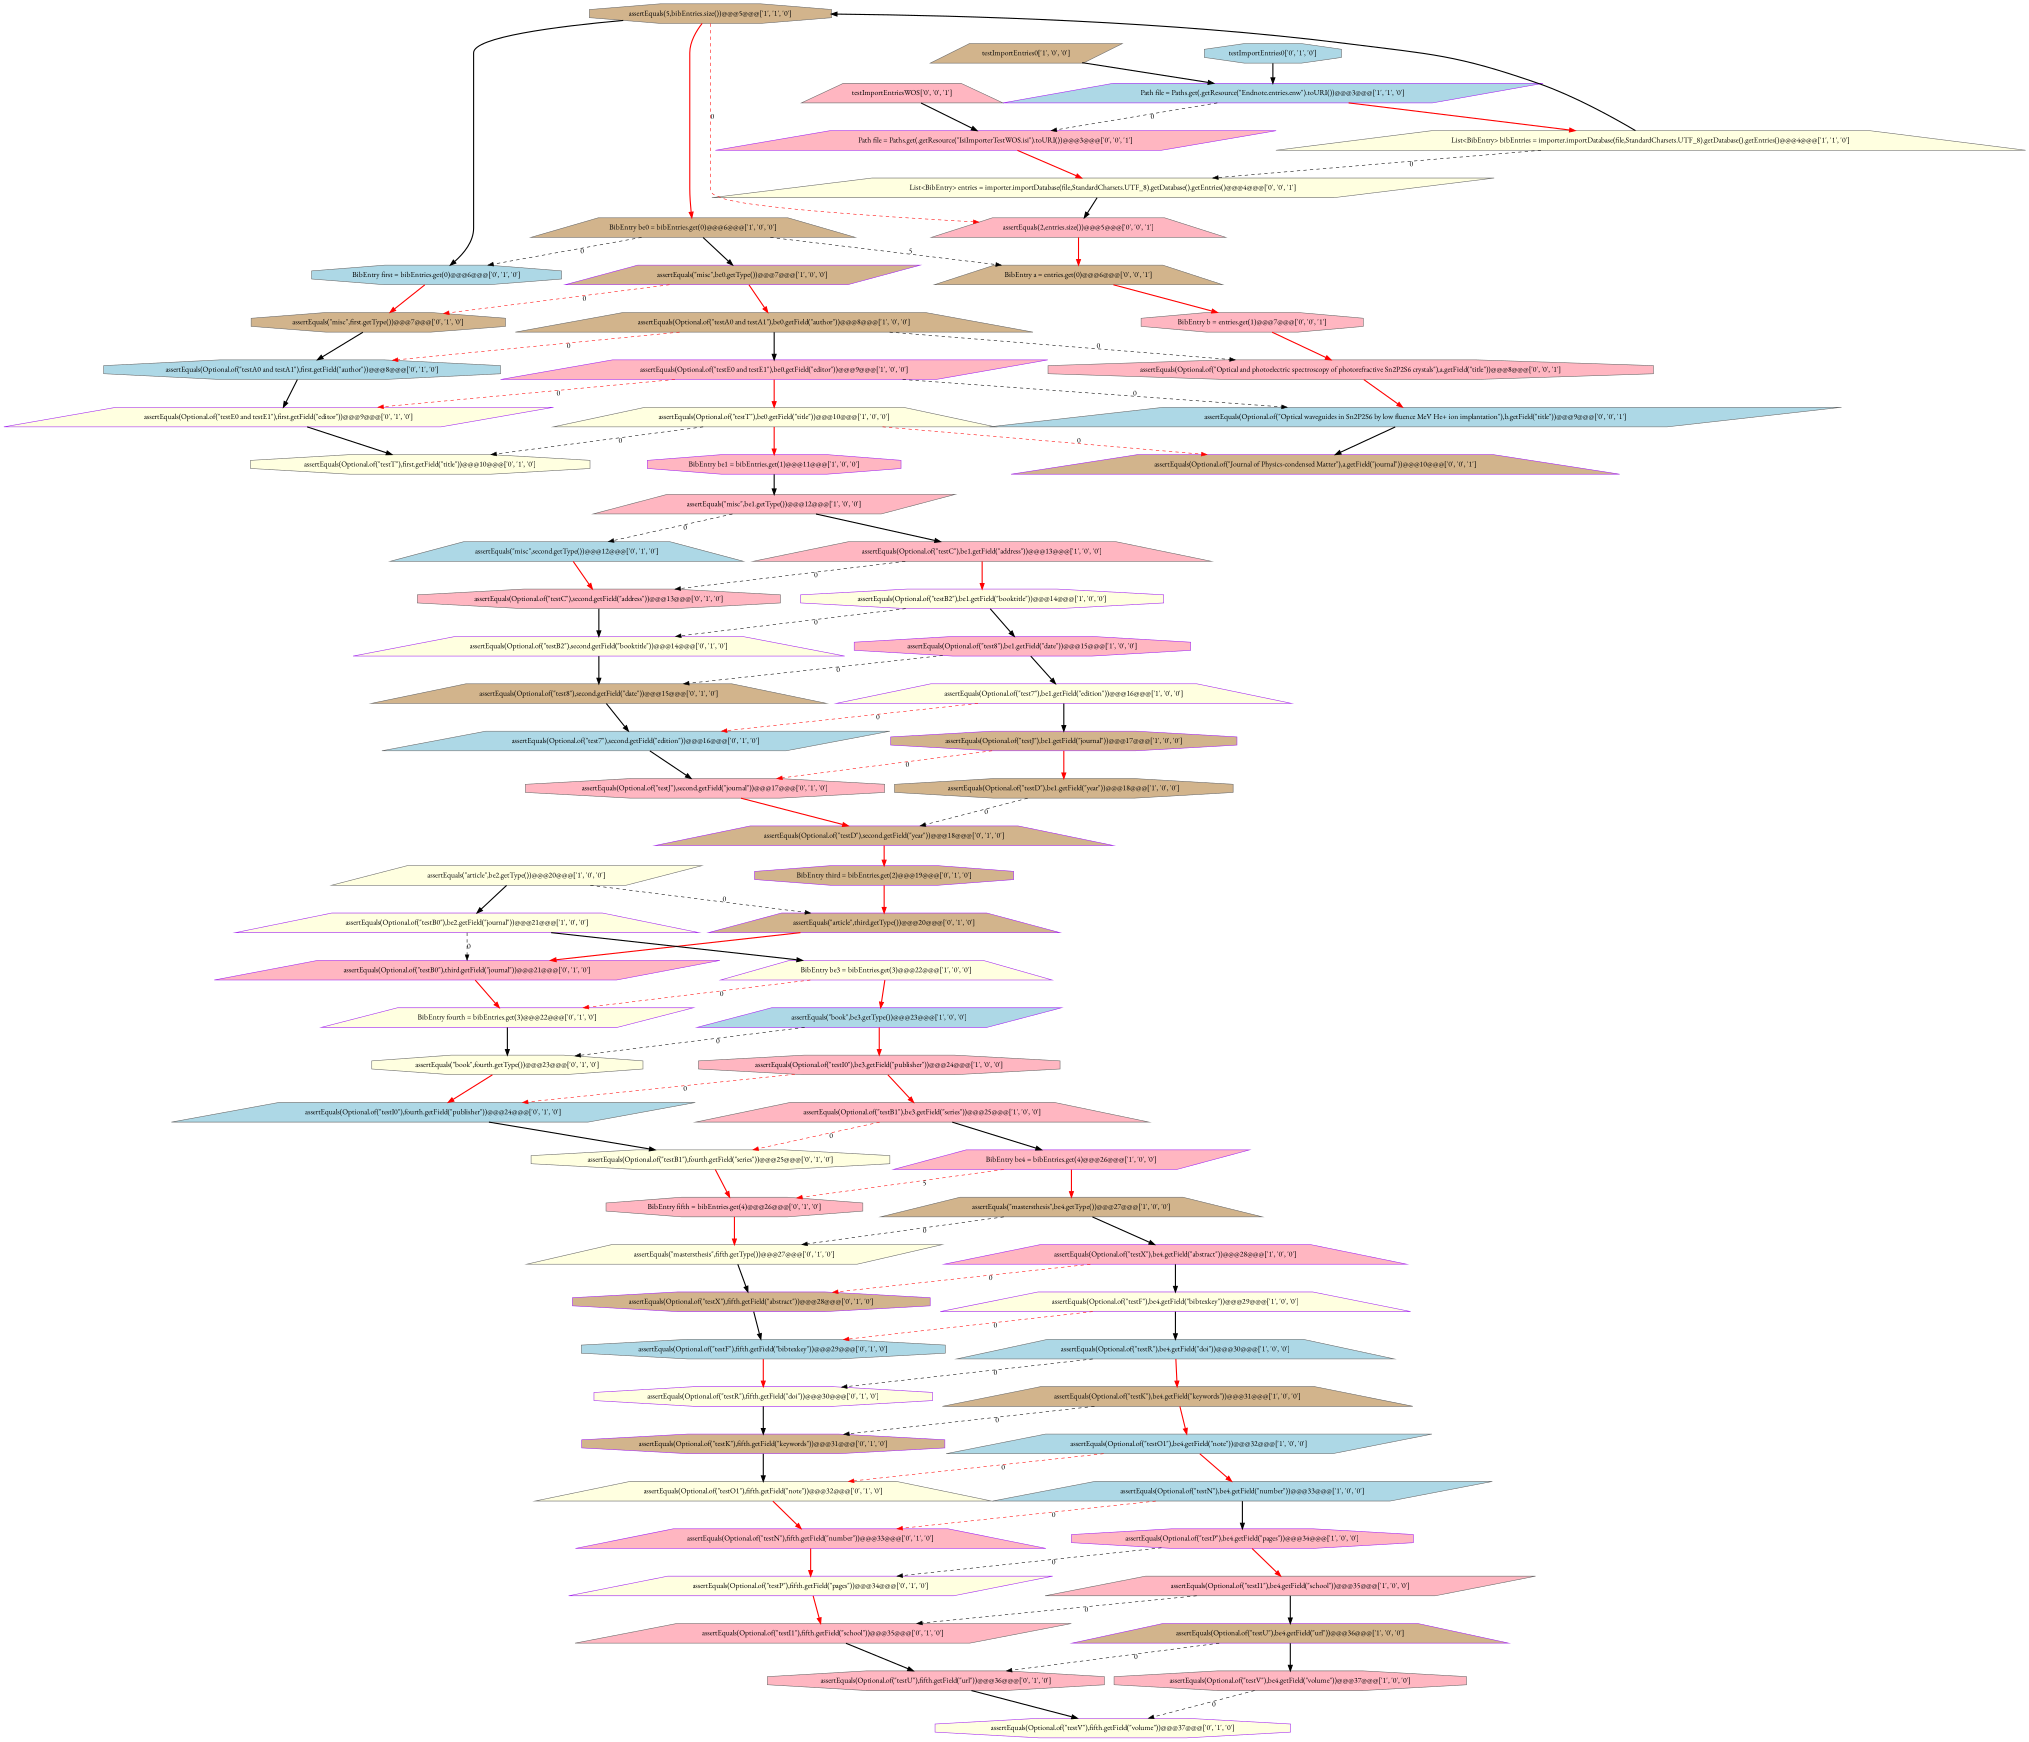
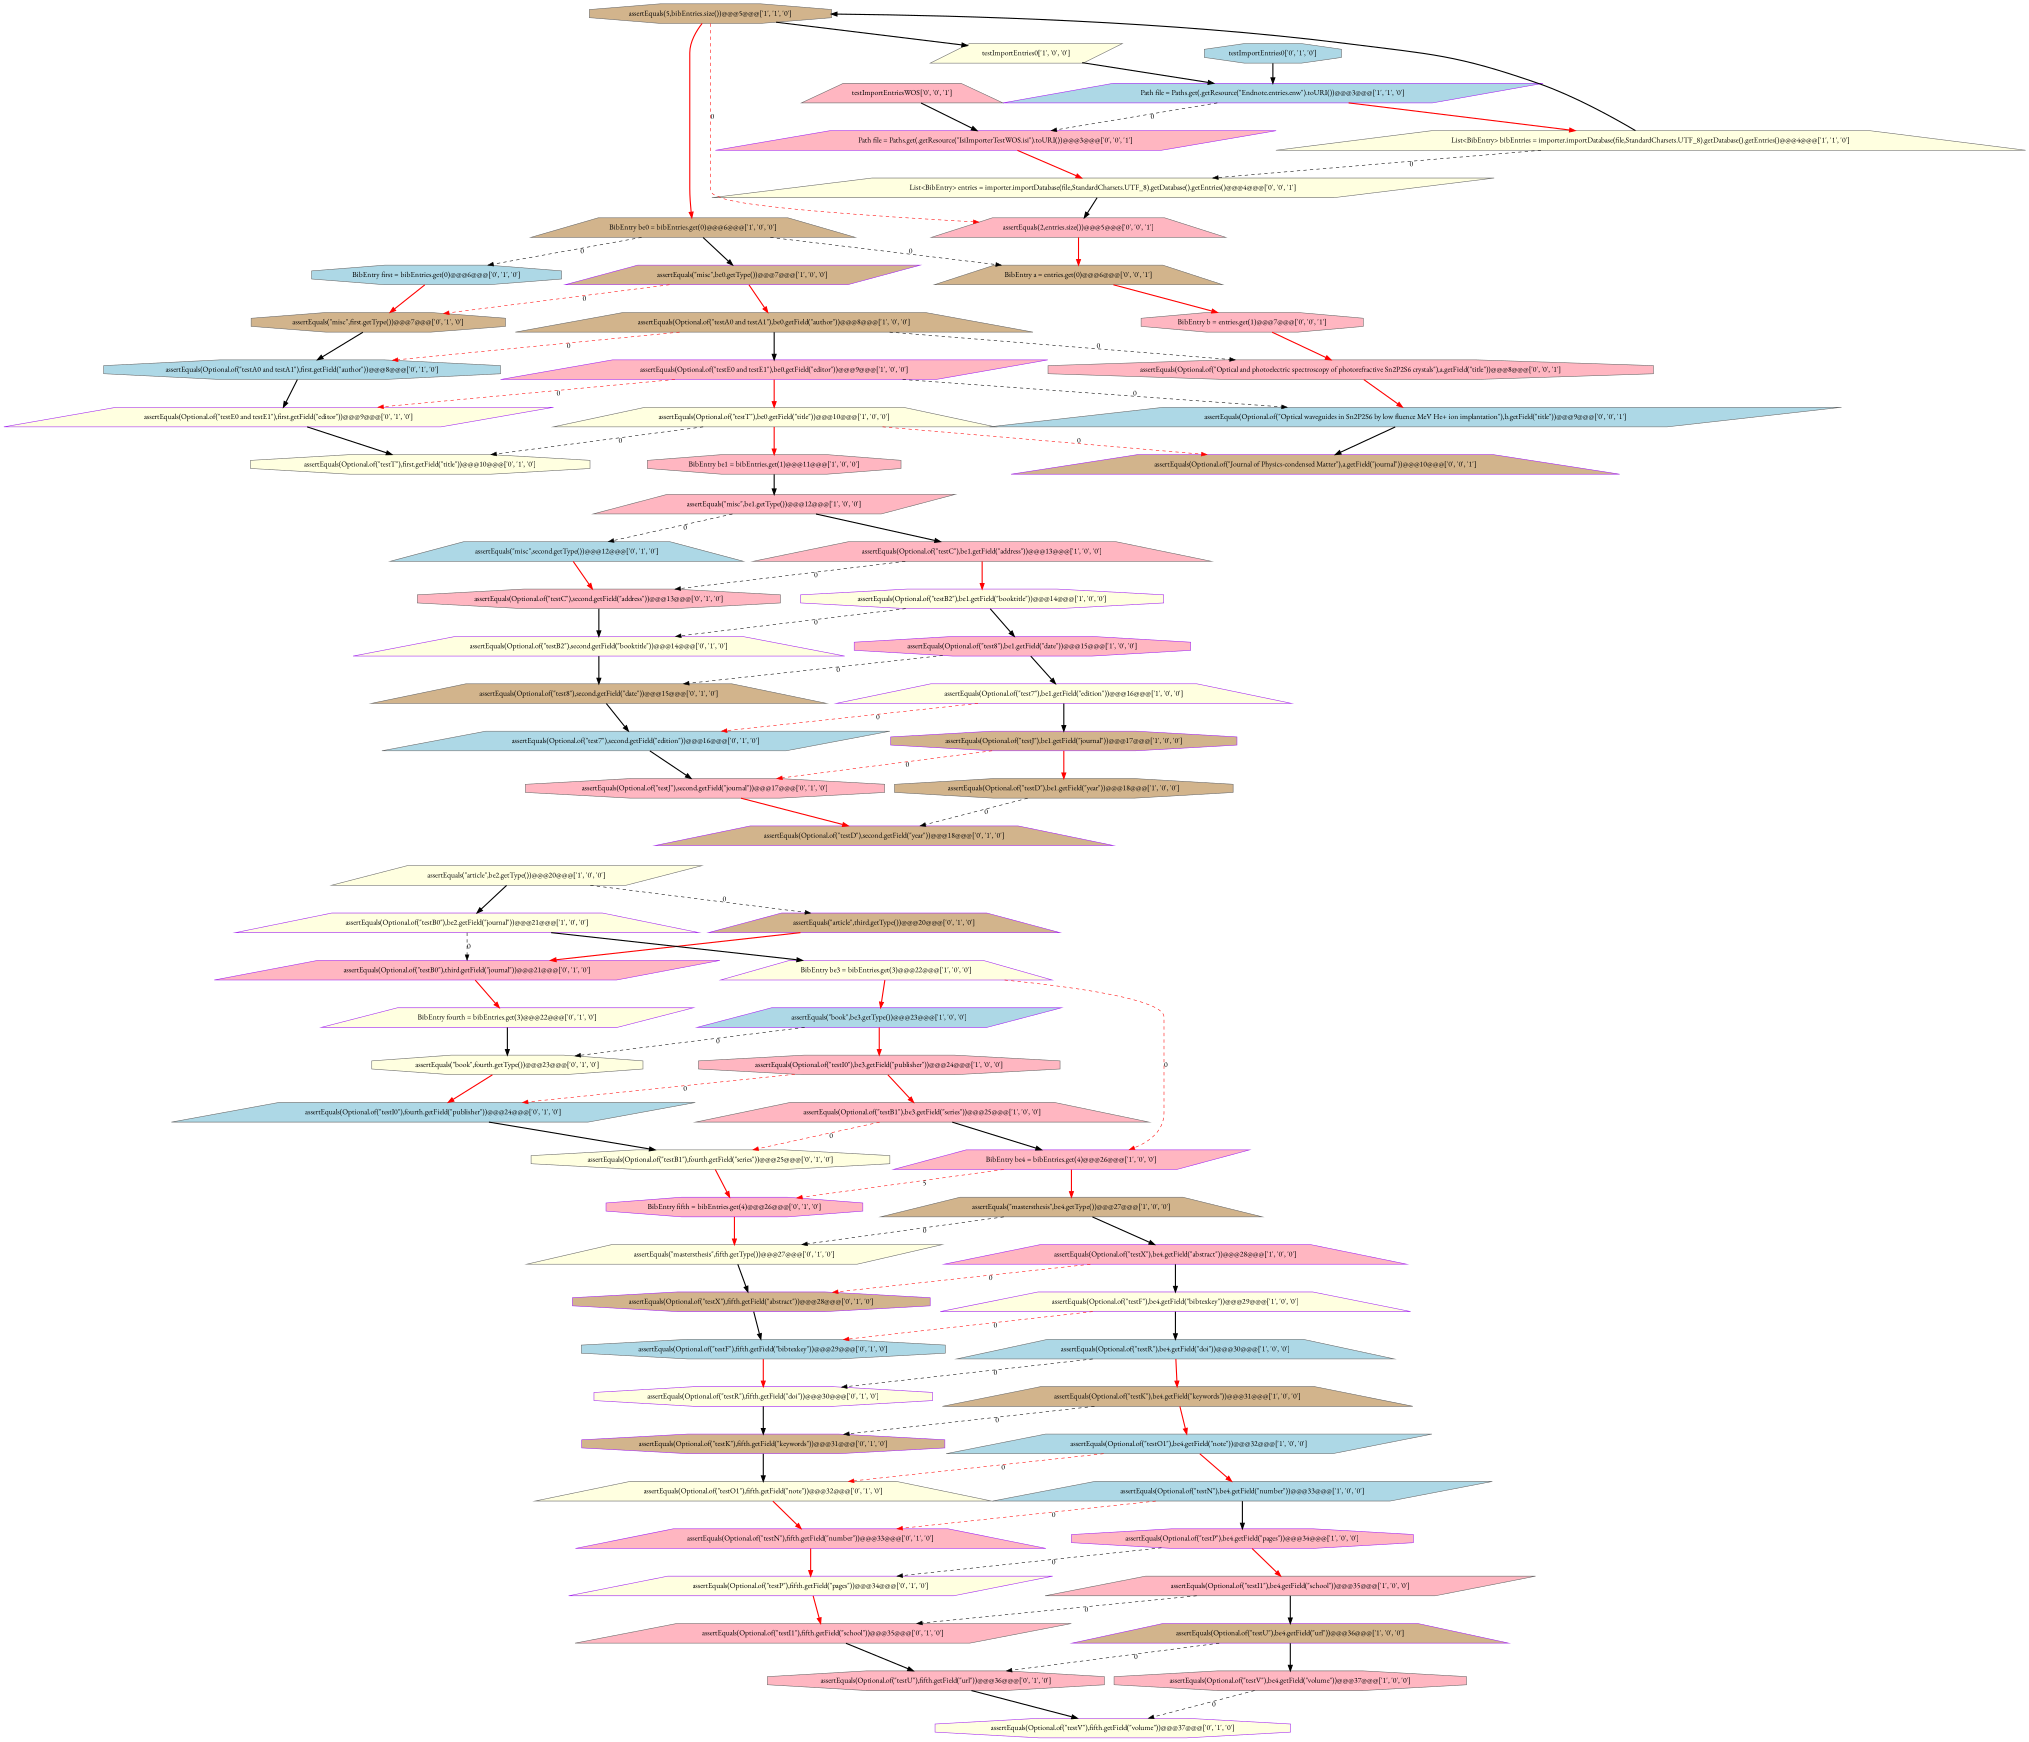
node "testImportEntries0['1', '0', '0']": fillcolor tan -> lightyellow
edge "assertEquals(5,bibEntries.size())@@@5@@@['1', '1', '0']" -> "BibEntry first = bibEntries.get(0)@@@6@@@['0', '1', '0']": now "assertEquals(5,bibEntries.size())@@@5@@@['1', '1', '0']" -> "testImportEntries0['1', '0', '0']"
edge "BibEntry be0 = bibEntries.get(0)@@@6@@@['1', '0', '0']" -> "BibEntry a = entries.get(0)@@@6@@@['0', '0', '1']": label "5" -> "0"
node "BibEntry be1 = bibEntries.get(1)@@@11@@@['1', '0', '0']": color purple -> gray40
node "BibEntry third = bibEntries.get(2)@@@19@@@['0', '1', '0']": removed
edge "BibEntry be3 = bibEntries.get(3)@@@22@@@['1', '0', '0']" -> "BibEntry fourth = bibEntries.get(3)@@@22@@@['0', '1', '0']": now "BibEntry be3 = bibEntries.get(3)@@@22@@@['1', '0', '0']" -> "BibEntry be4 = bibEntries.get(4)@@@26@@@['1', '0', '0']"
node "BibEntry fifth = bibEntries.get(4)@@@26@@@['0', '1', '0']": color gray40 -> purple
